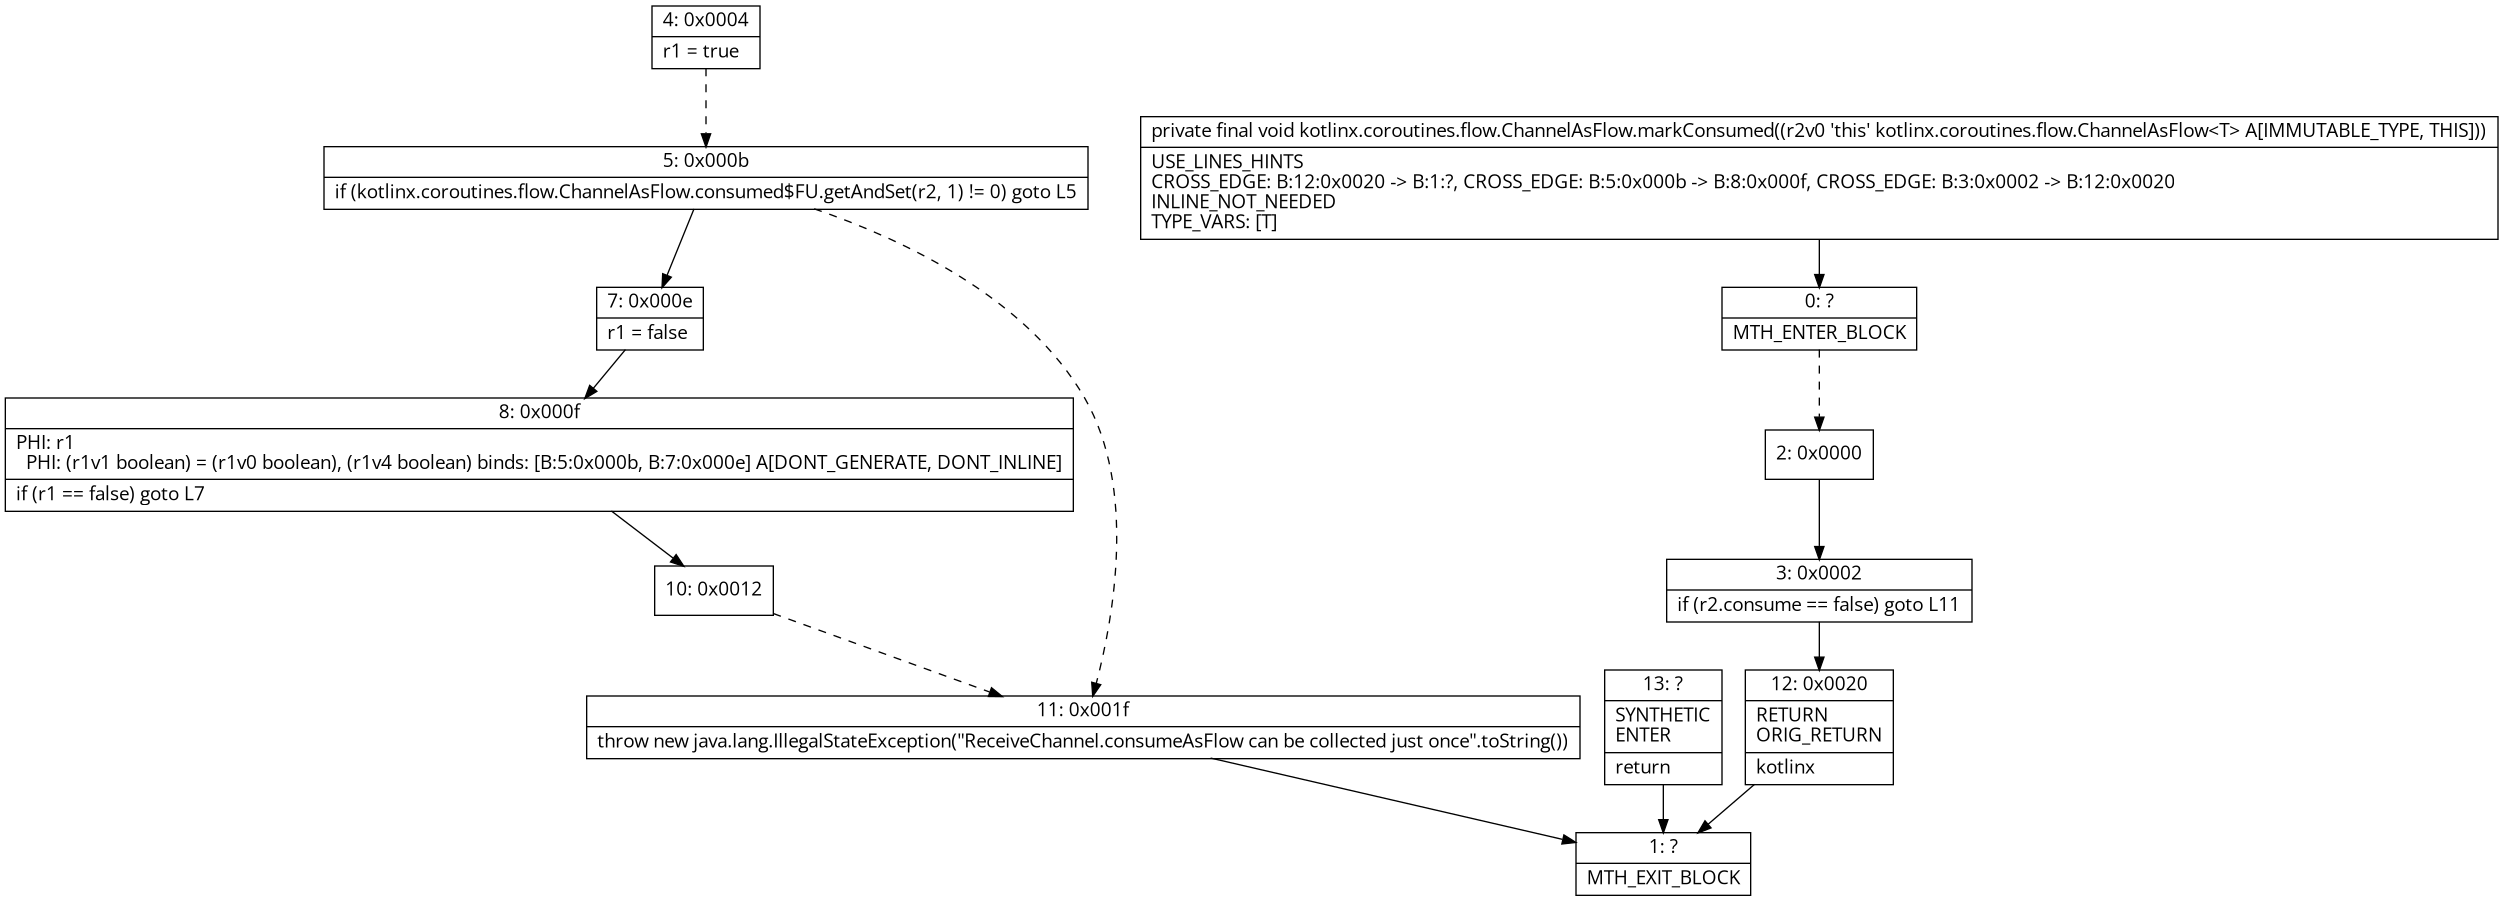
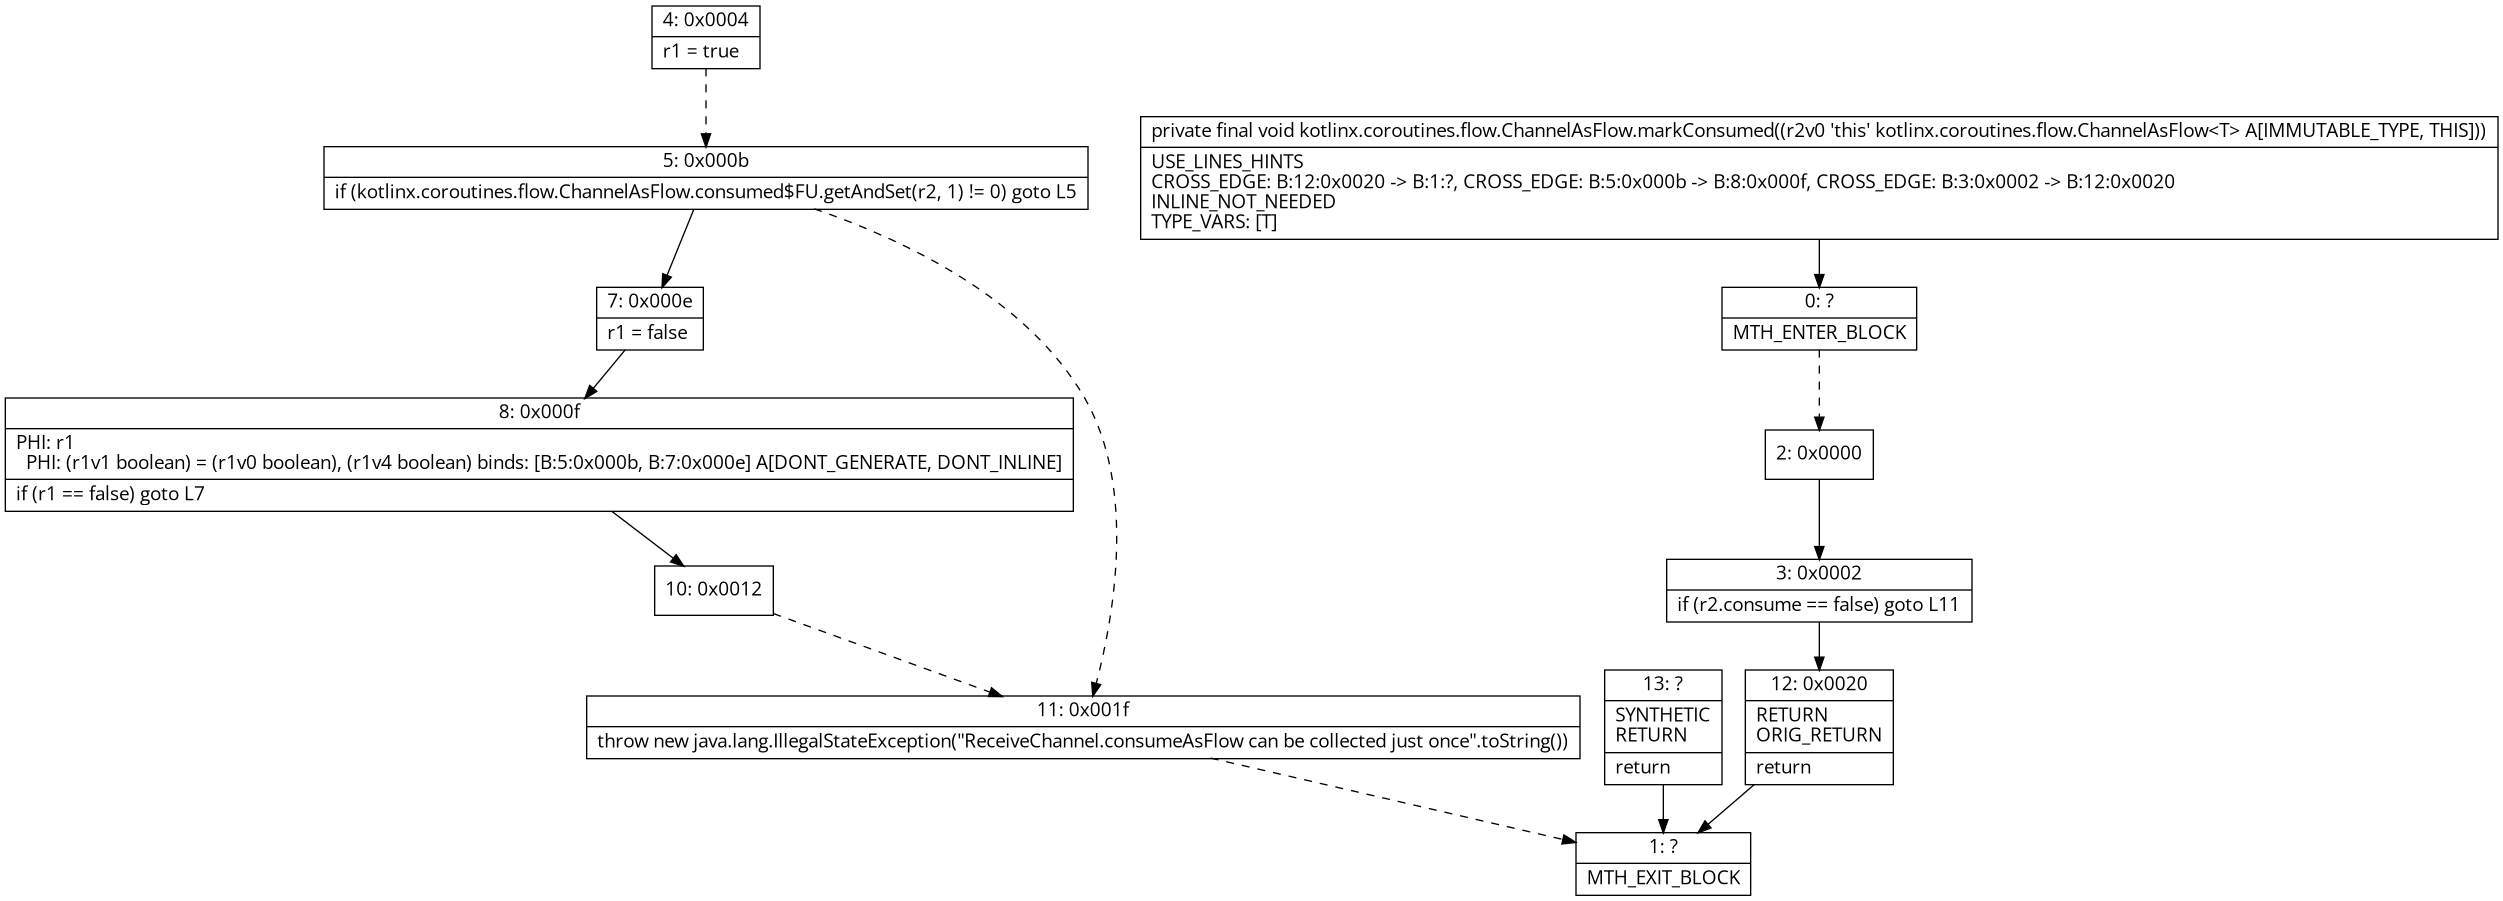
node "13: ?": text "ENTER" -> "RETURN"
node "12: 0x0020": text "kotlinx" -> "return"
edge "11: 0x001f" -> "1: ?": style solid -> dashed
